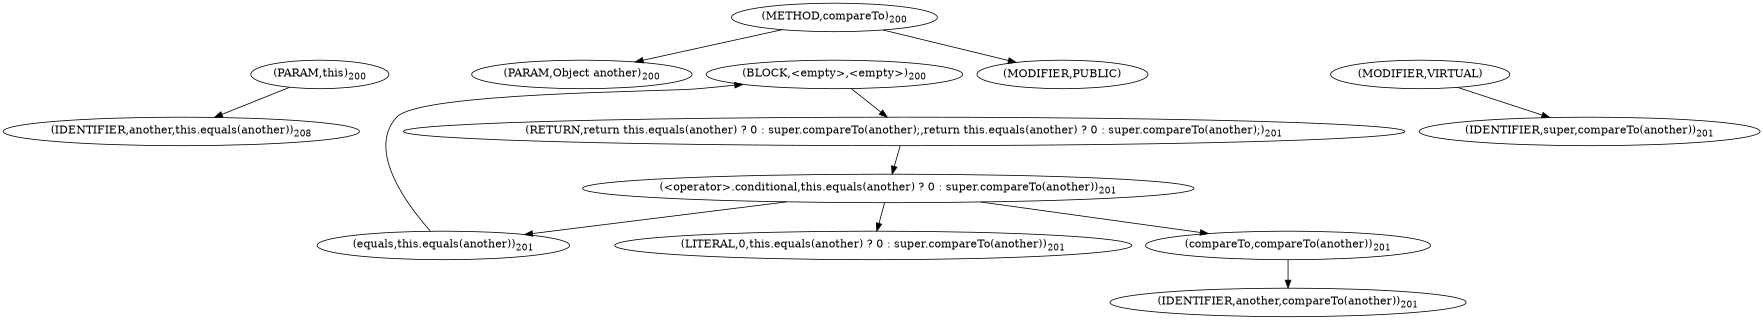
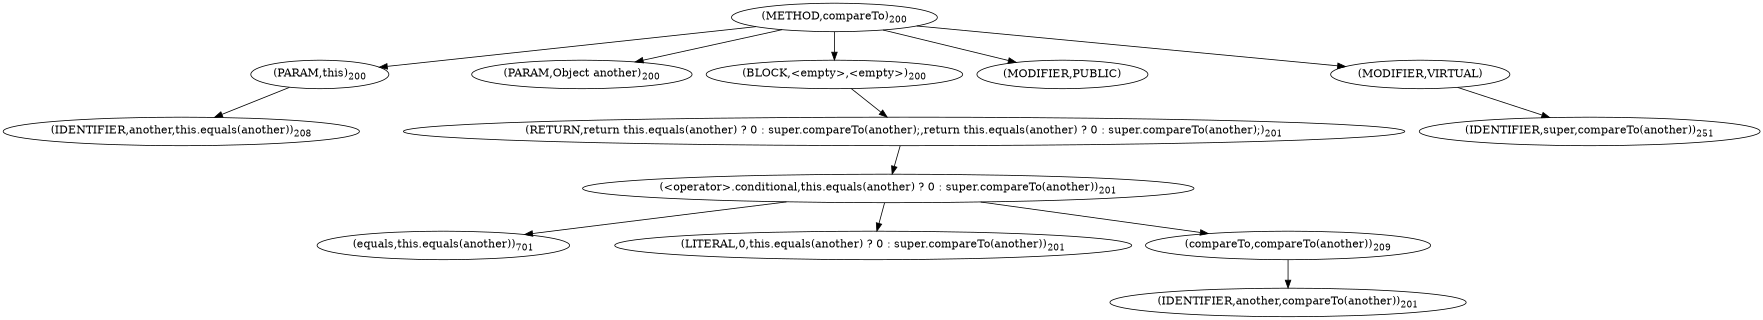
edge "(METHOD,compareTo)" -> "(PARAM,this)": added
edge "(METHOD,compareTo)" -> "(MODIFIER,VIRTUAL)": added
edge "(equals,this.equals(another))" -> "(BLOCK,<empty>,<empty>)": now "(METHOD,compareTo)" -> "(BLOCK,<empty>,<empty>)"
node "(IDENTIFIER,super,compareTo(another))": text "201" -> "251"
node "(equals,this.equals(another))": text "201" -> "701"
node "(compareTo,compareTo(another))": text "201" -> "209"
